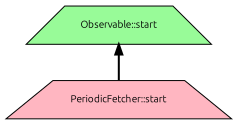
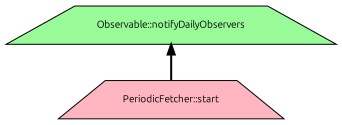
node "Observable::start": label "Observable::start" -> "Observable::notifyDailyObservers"
